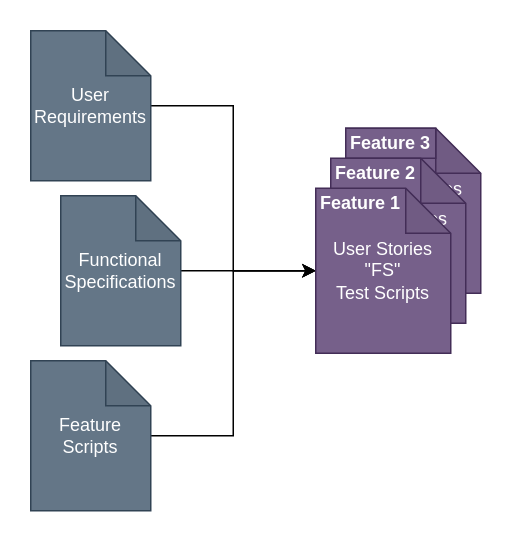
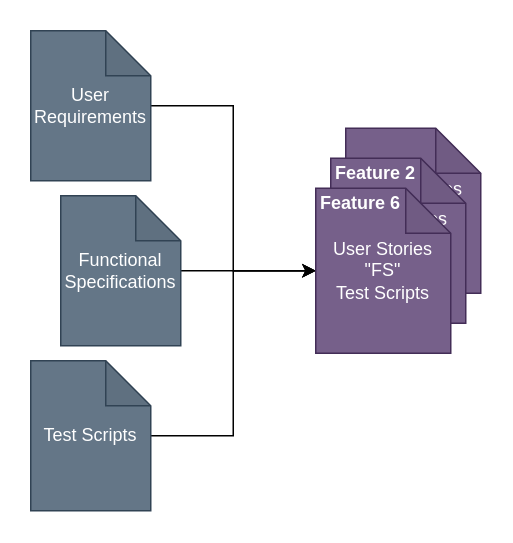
node "Feature 3": removed
node "Feature 1": label "Feature 1" -> "Feature 6"
node "Feature Scripts": label "Feature Scripts" -> "Test Scripts"
